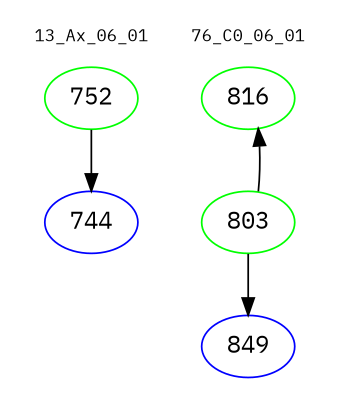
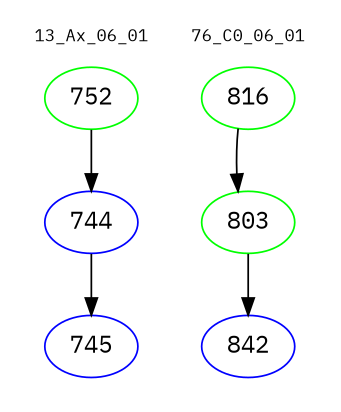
edge "803" -> "816": reversed
node "745": added
node "849": label "849" -> "842"
